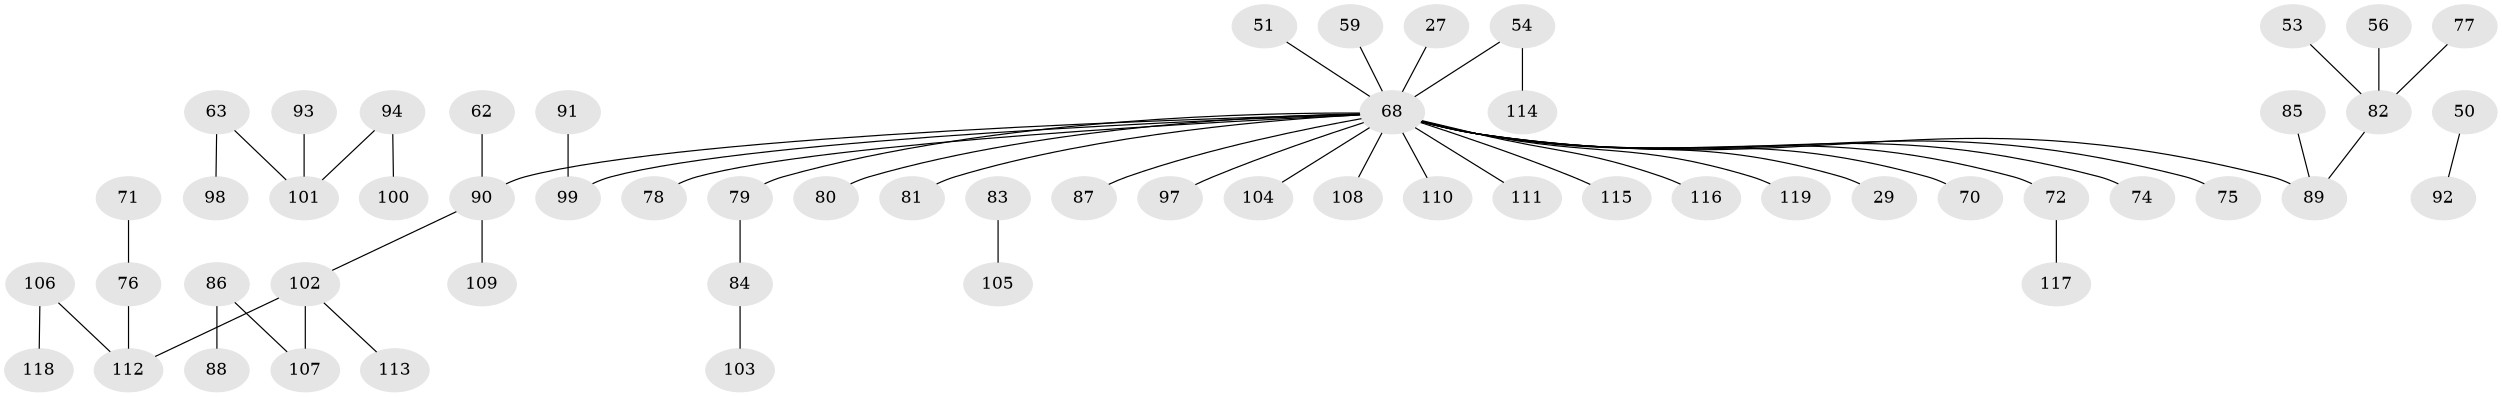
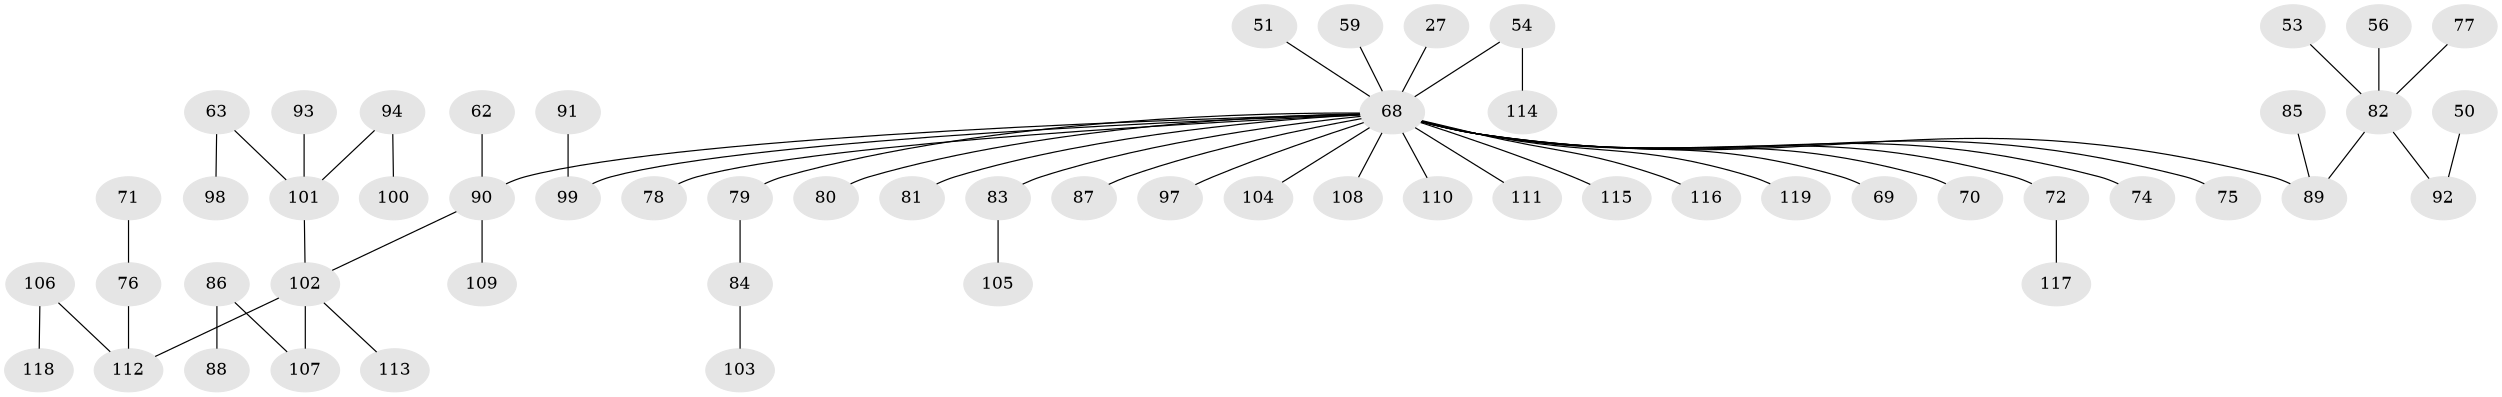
edge "68" -- "83": added
edge "82" -- "92": added
node "29": label "29" -> "69"
edge "101" -- "102": added
